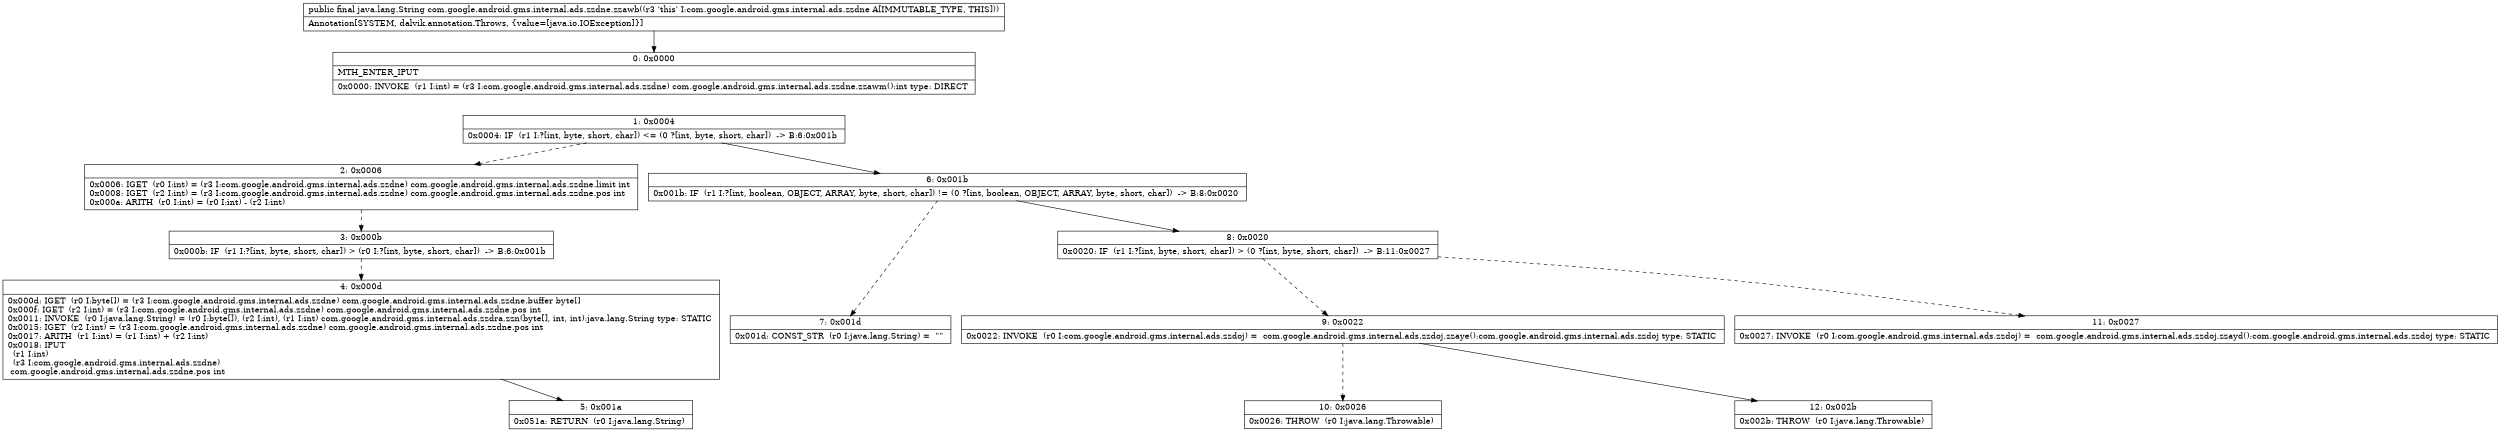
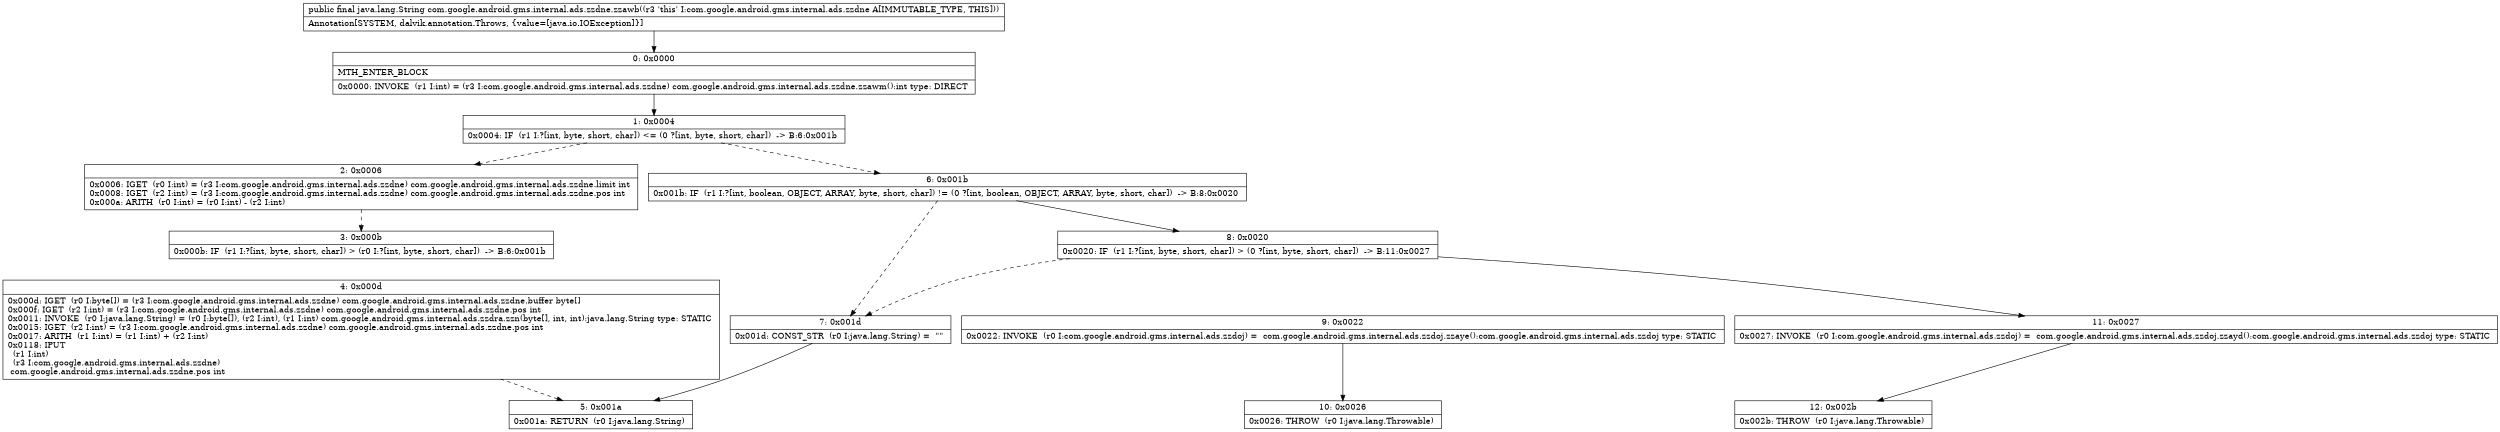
node "0: 0x0000": text "MTH_ENTER_IPUT" -> "MTH_ENTER_BLOCK"
edge "0: 0x0000" -> "1: 0x0004": added
edge "1: 0x0004" -> "6: 0x001b": style solid -> dashed
edge "3: 0x000b" -> "4: 0x000d": removed
edge "8: 0x0020" -> "11: 0x0027": style dashed -> solid
edge "8: 0x0020" -> "9: 0x0022": now "8: 0x0020" -> "7: 0x001d"
node "4: 0x000d": text "0x0018: IPUT" -> "0x0118: IPUT"
edge "9: 0x0022" -> "10: 0x0026": style dashed -> solid
edge "9: 0x0022" -> "12: 0x002b": now "11: 0x0027" -> "12: 0x002b"
edge "7: 0x001d" -> "5: 0x001a": added
edge "4: 0x000d" -> "5: 0x001a": style solid -> dashed
node "5: 0x001a": text "0x051a: RETURN  (r0 I:java.lang.String)" -> "0x001a: RETURN  (r0 I:java.lang.String)"
